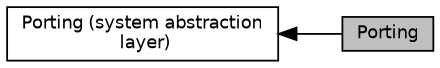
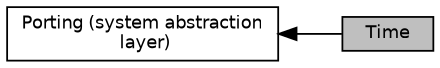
node "Porting": label "Porting" -> "Time"
